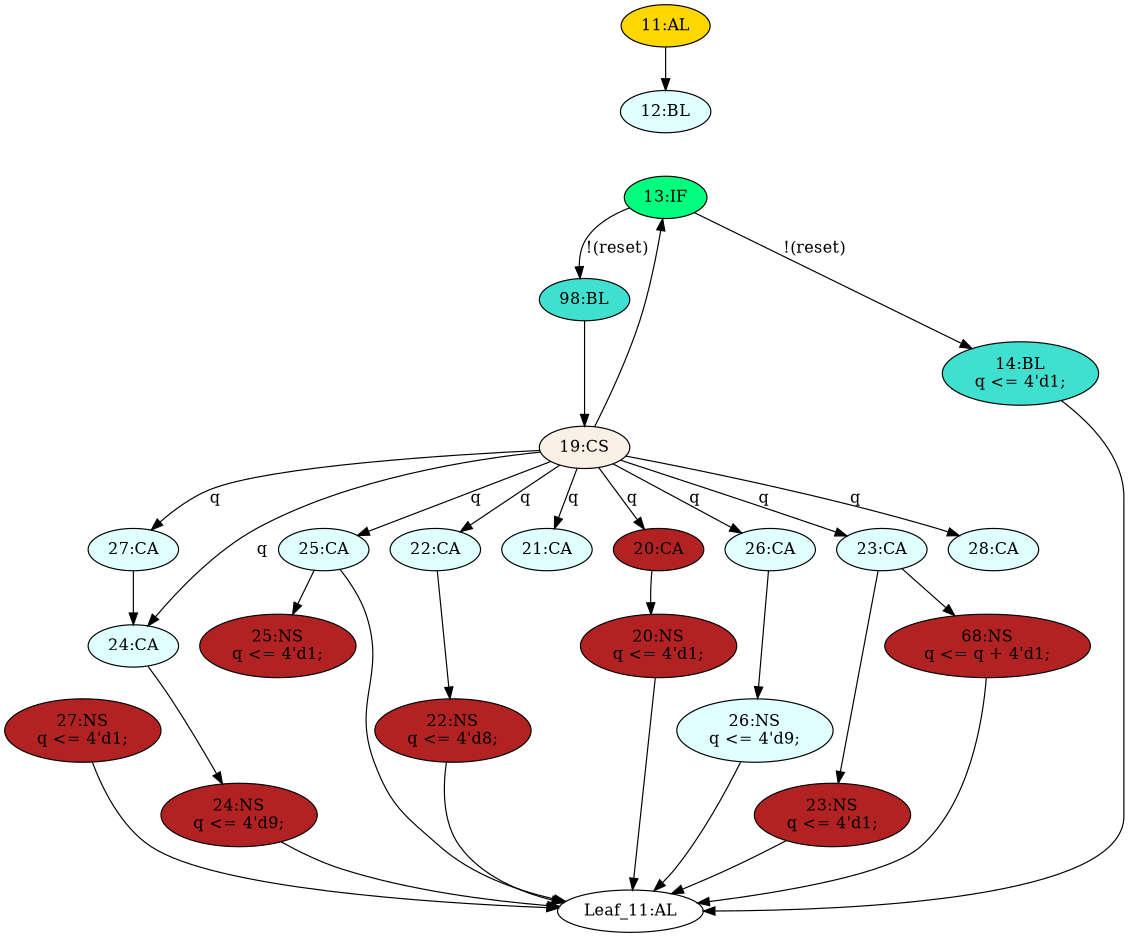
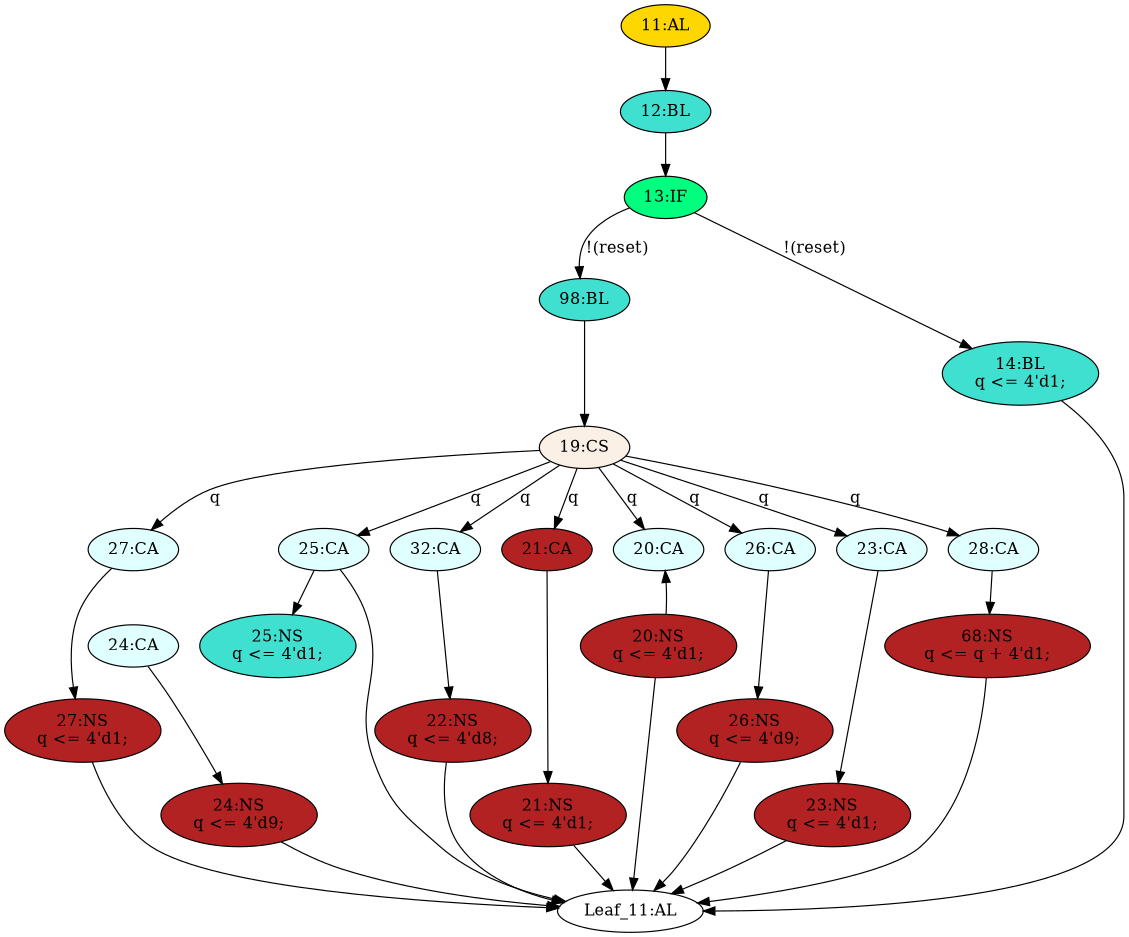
node "12:BL": fillcolor lightcyan -> turquoise
edge "19:CS" -> "13:IF": now "12:BL" -> "13:IF"
edge "19:CS" -> "24:CA": removed, label "q"
node "22:CA": label "22:CA" -> "32:CA"
node "21:CA": fillcolor lightcyan -> firebrick
node "20:CA": fillcolor firebrick -> lightcyan
edge "20:CA" -> "20:NS q <= 4'd1;": reversed
edge "23:CA" -> "68:NS q <= q + 4'd1;": now "28:CA" -> "68:NS q <= q + 4'd1;"
edge "27:CA" -> "24:CA": now "27:CA" -> "27:NS q <= 4'd1;"
node "25:NS q <= 4'd1;": fillcolor firebrick -> turquoise
node "26:NS q <= 4'd9;": fillcolor lightcyan -> firebrick
node "21:NS q <= 4'd1;": added
